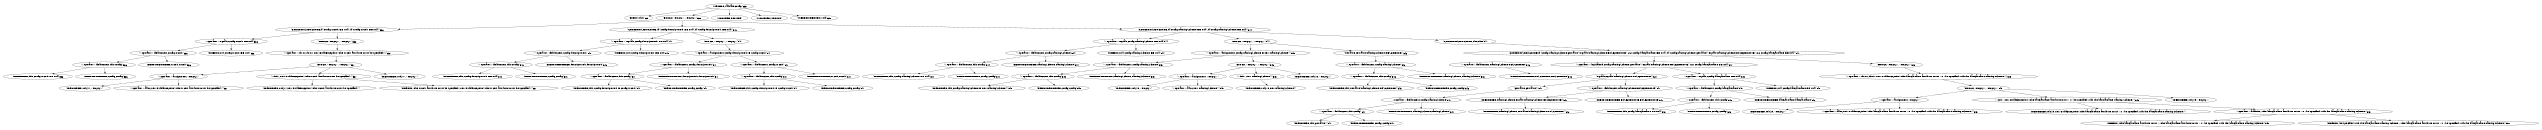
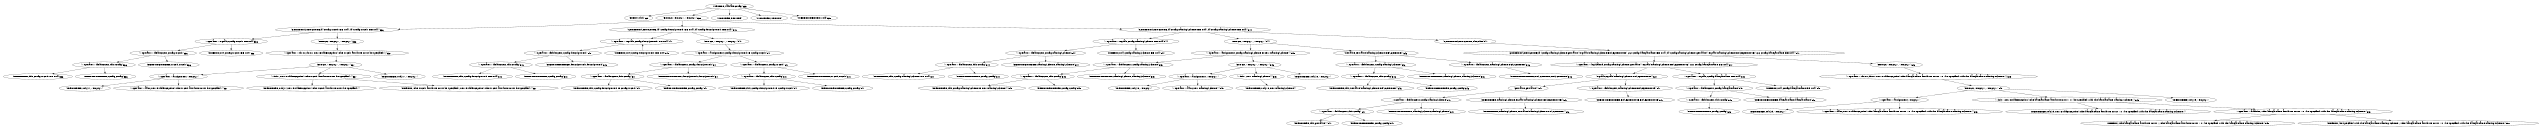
edge "(<operator>.equals,config.descriptorDir == null)" -> "(LITERAL,null,config.descriptorDir == null)": reversed
edge "(setValue,setValue(NamingScheme.DESCRIPTOR))" -> "(<operator>.fieldAccess,NamingScheme.DESCRIPTOR)": added
edge "(<operator>.fieldAccess,NamingScheme.BASEJARNAME)" -> "(IDENTIFIER,NamingScheme,equals(NamingScheme.BASEJARNAME))": removed
node "(IDENTIFIER,this,config.baseJarName == null)": removed
